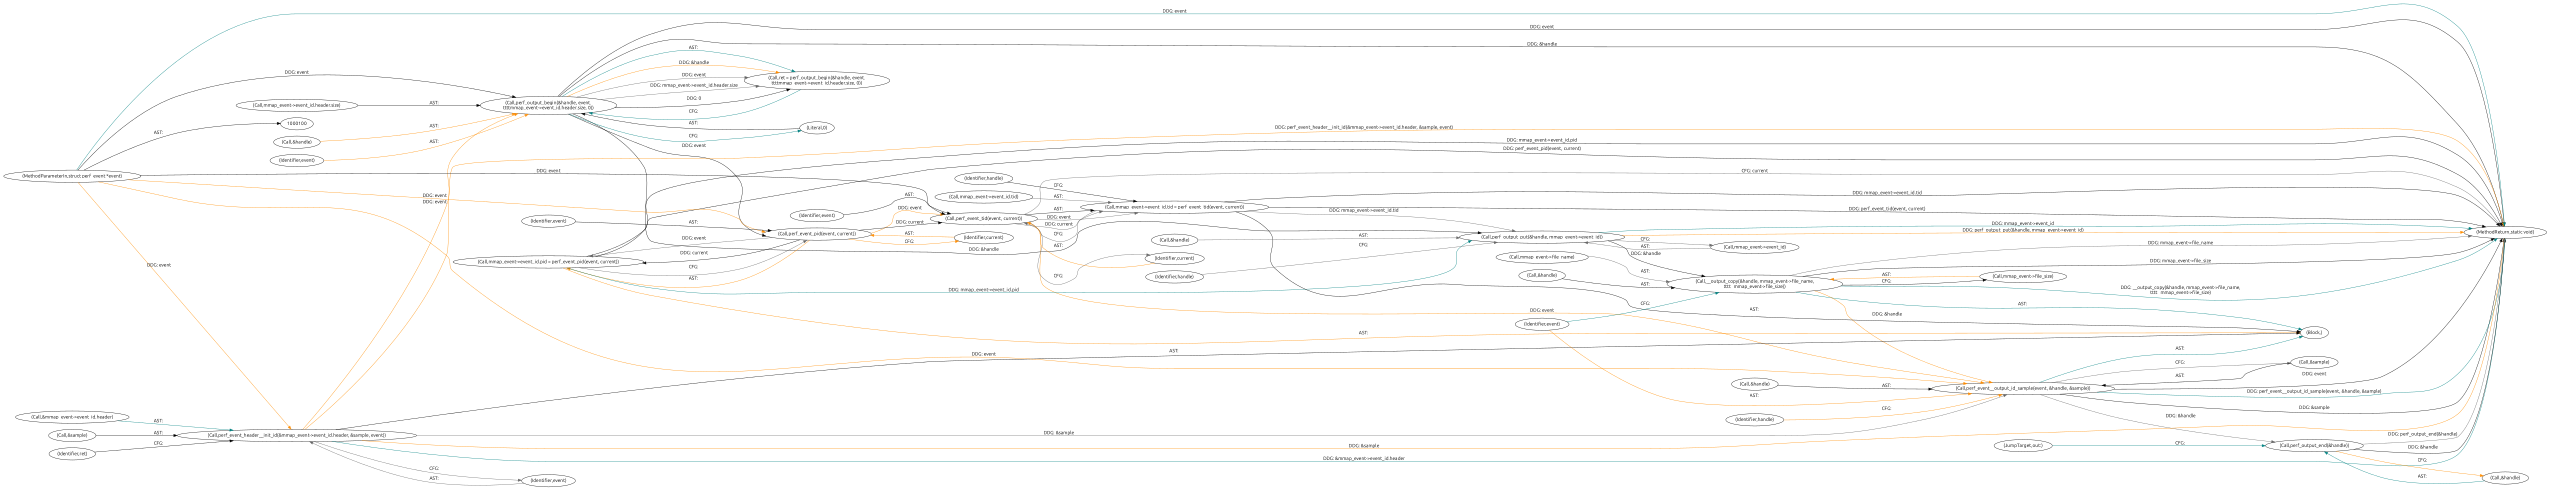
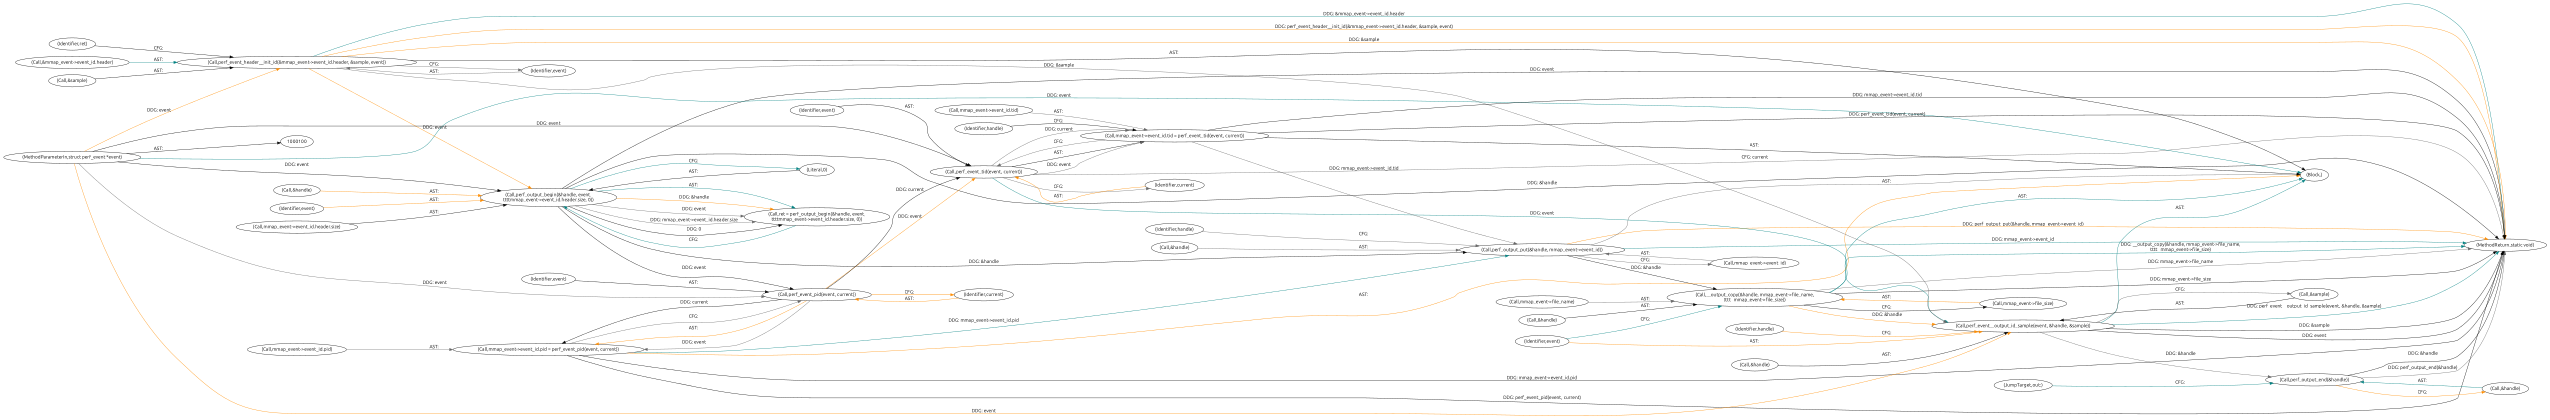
edge "(MethodParameterIn,struct perf_event *event)" -> "(MethodReturn,static void)": now "(MethodParameterIn,struct perf_event *event)" -> "(Block,)"
edge "(Call,perf_output_put(&handle, mmap_event->event_id))" -> "(Block,)": added, label "AST:"
edge "(MethodParameterIn,struct perf_event *event)" -> "(Call,perf_event_pid(event, current))": color darkorange -> gray40
edge "(Call,perf_event_tid(event, current))" -> "(Call,perf_event__output_id_sample(event, &handle, &sample))": color darkorange -> teal
node "(Call,mmap_event->event_id.pid)": added
